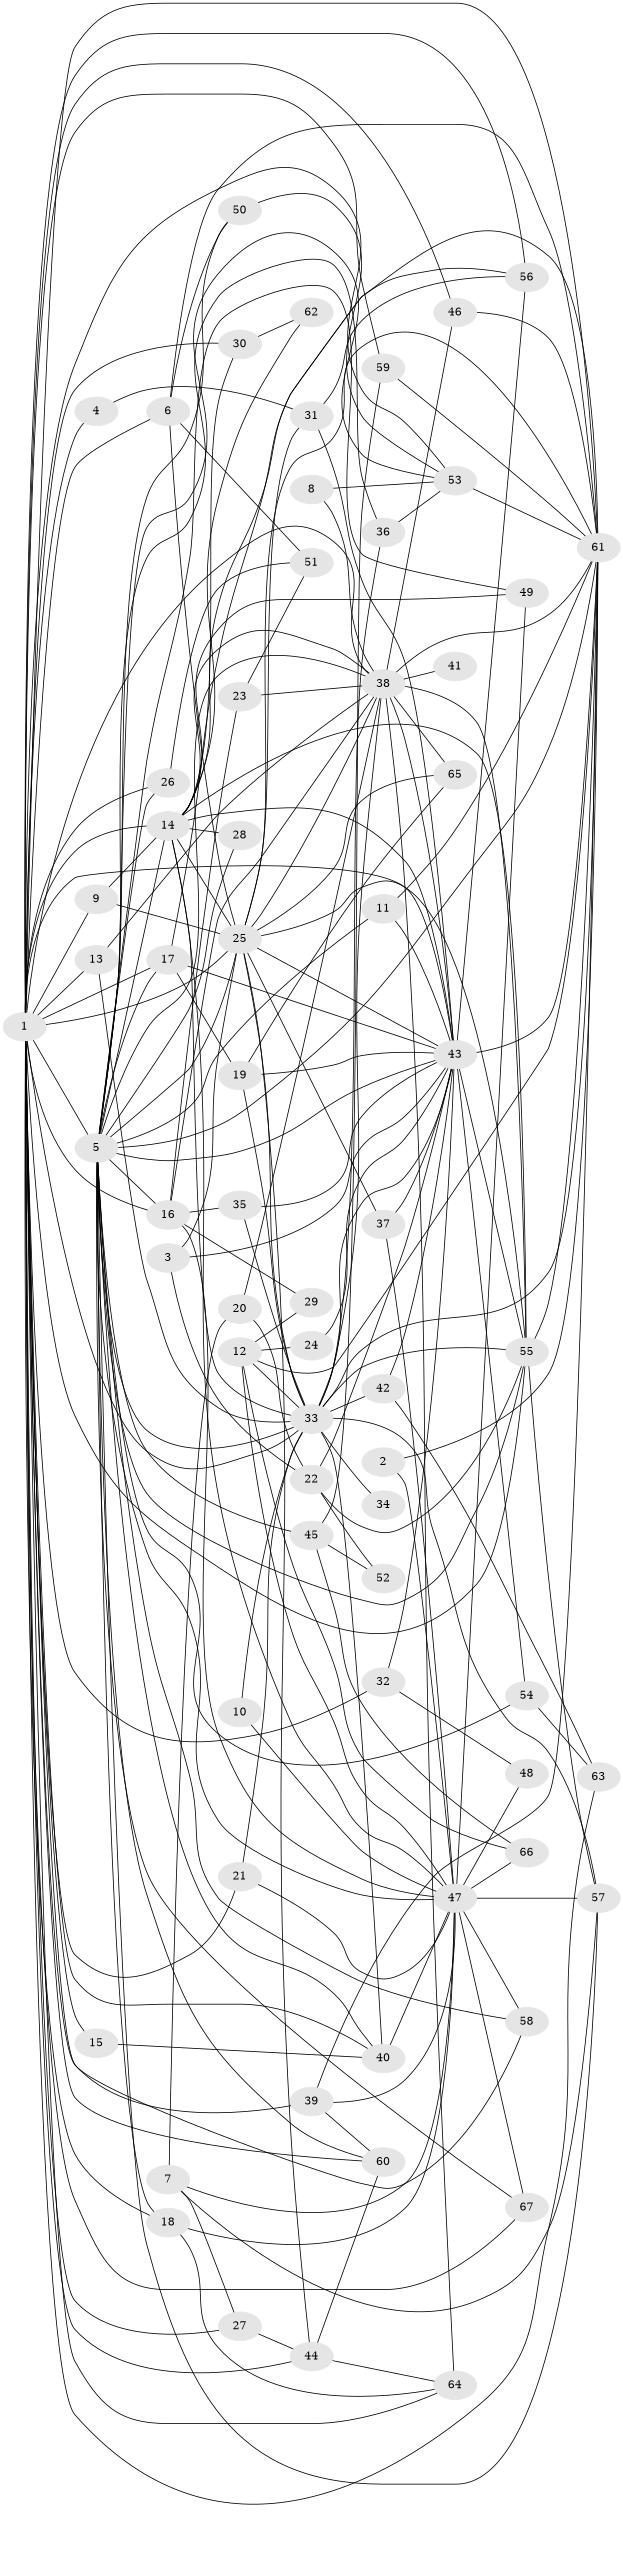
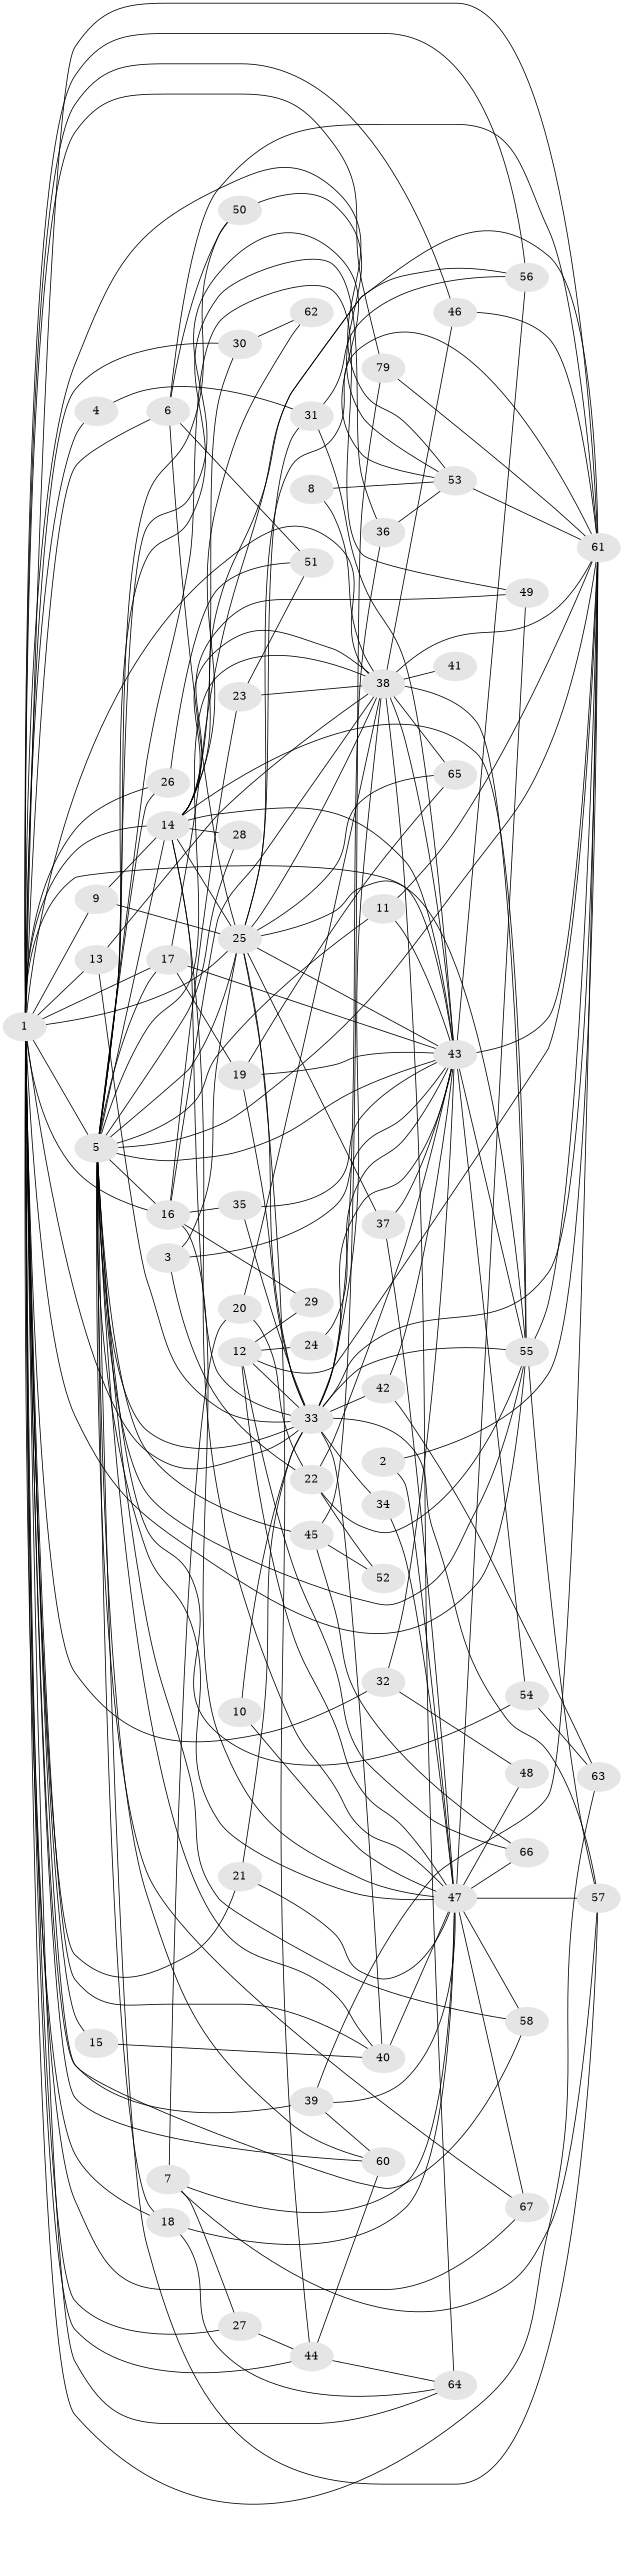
node "59": label "59" -> "79"
edge "34" -- "47": added
